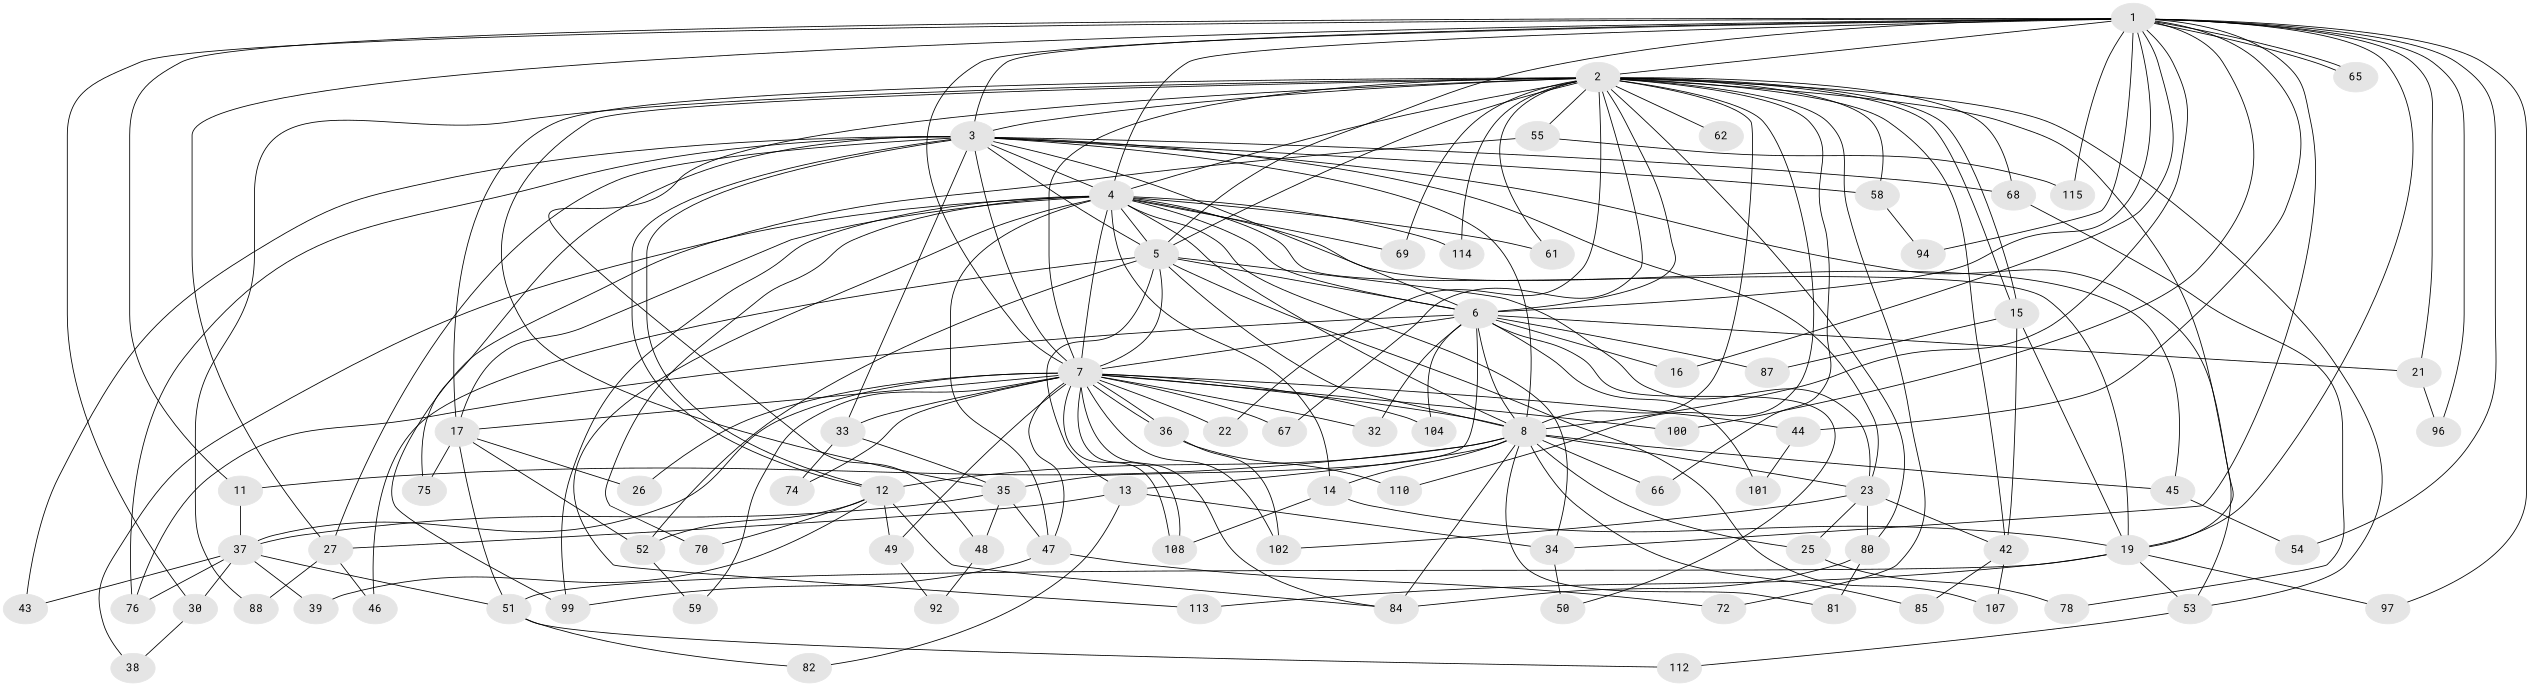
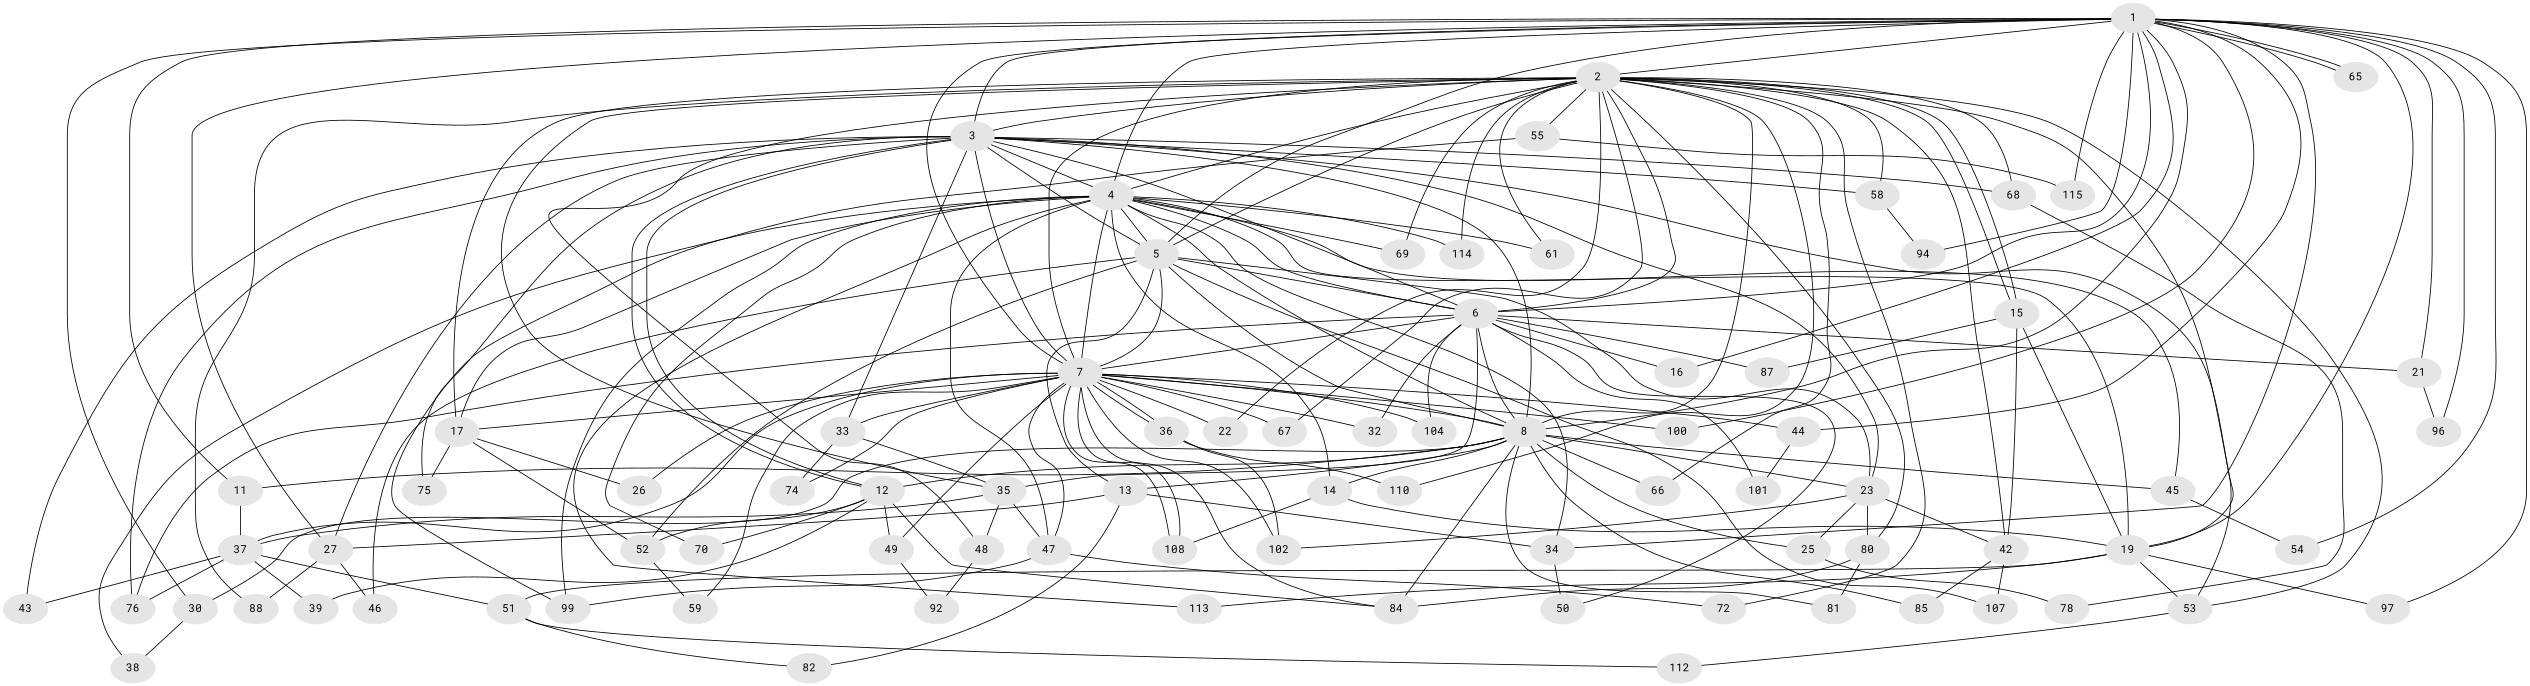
node "62": removed
edge "17" -- "51": removed
edge "37" -- "30": now "8" -- "30"
